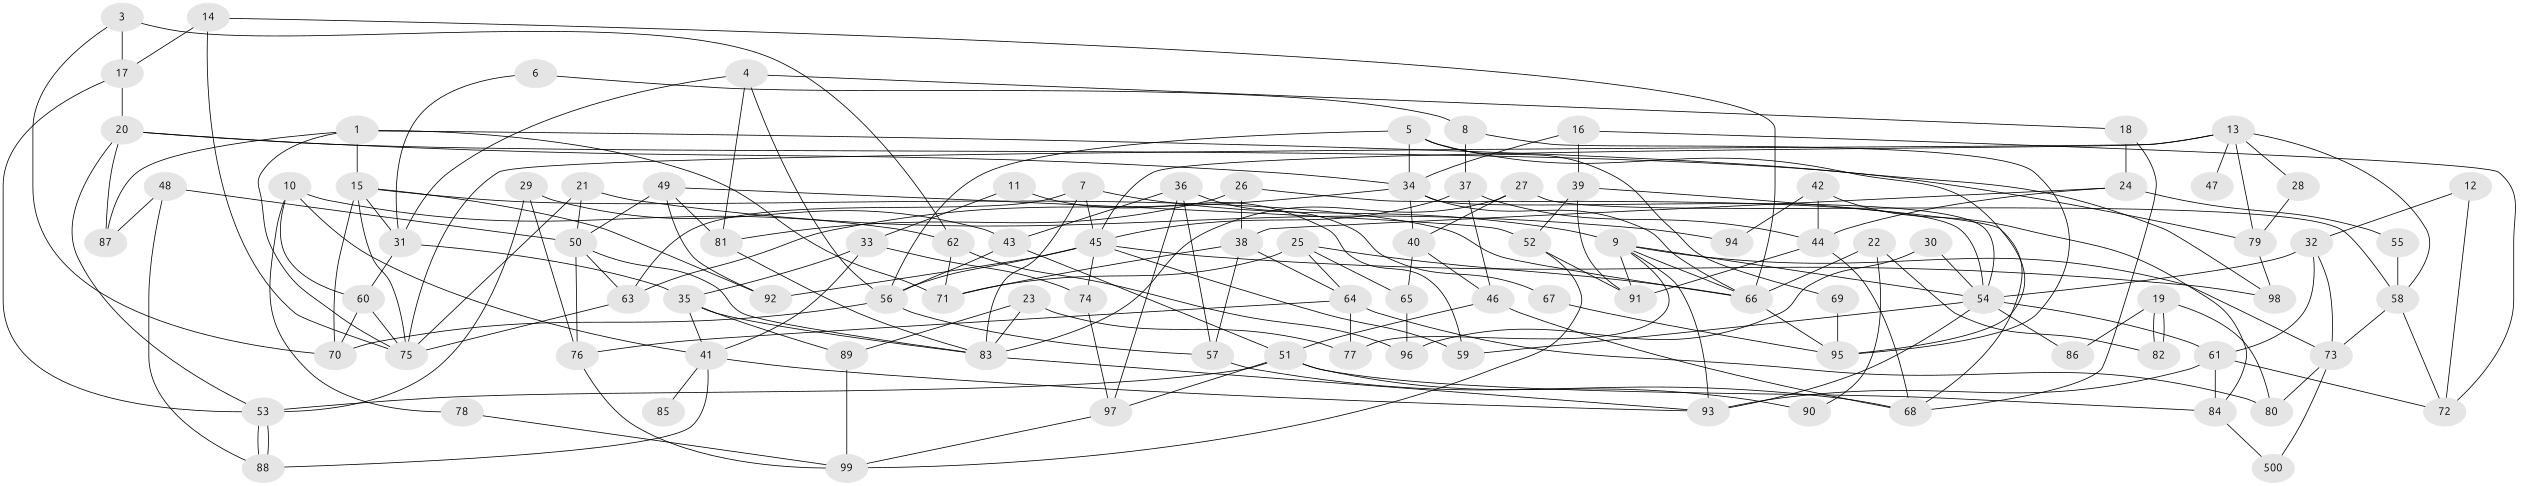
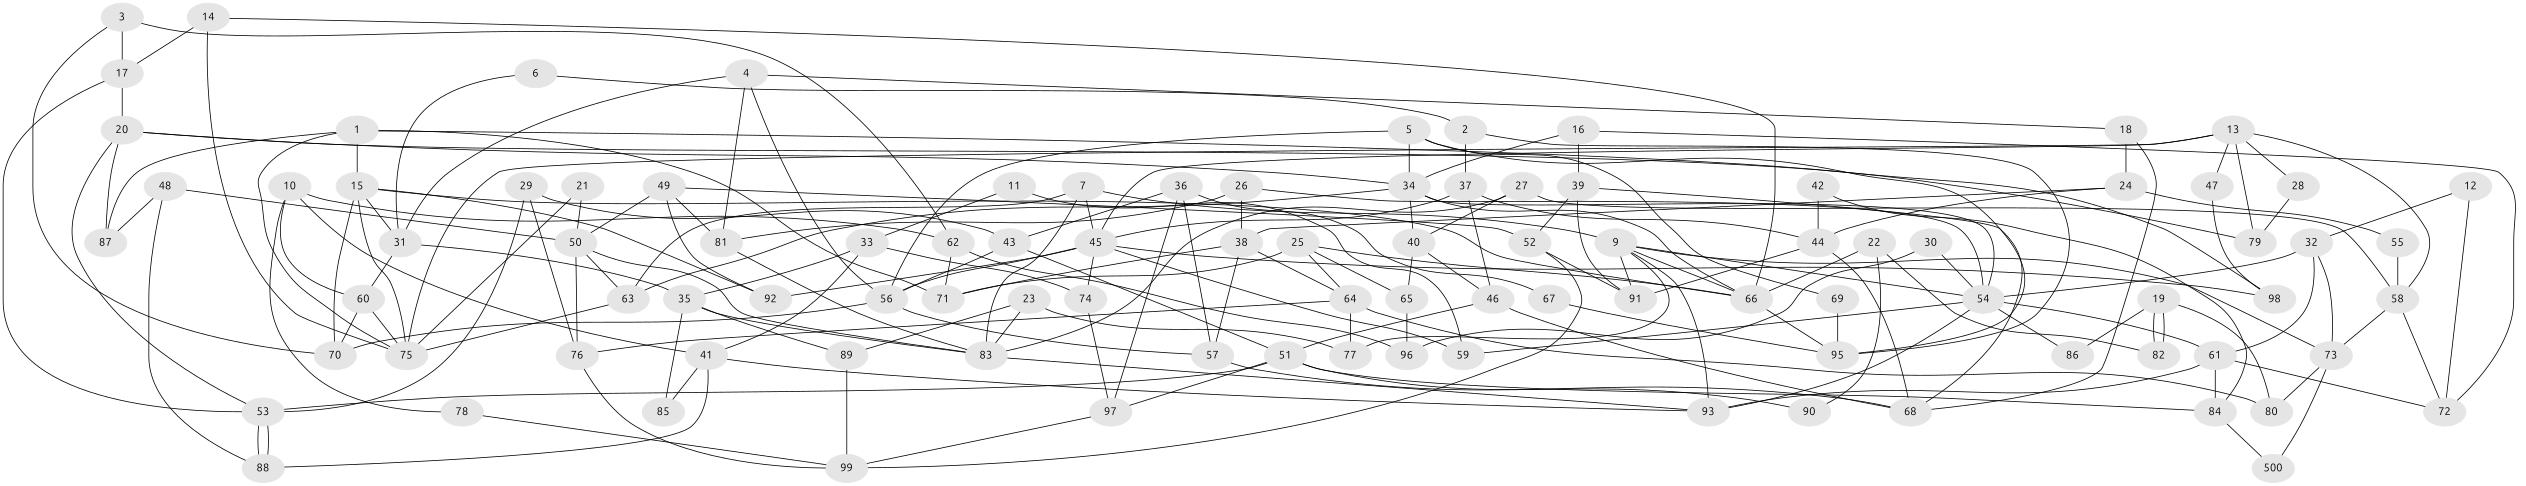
node "8": label "8" -> "2"
node "94": removed
edge "79" -- "98": now "47" -- "98"
edge "35" -- "41": now "35" -- "85"
